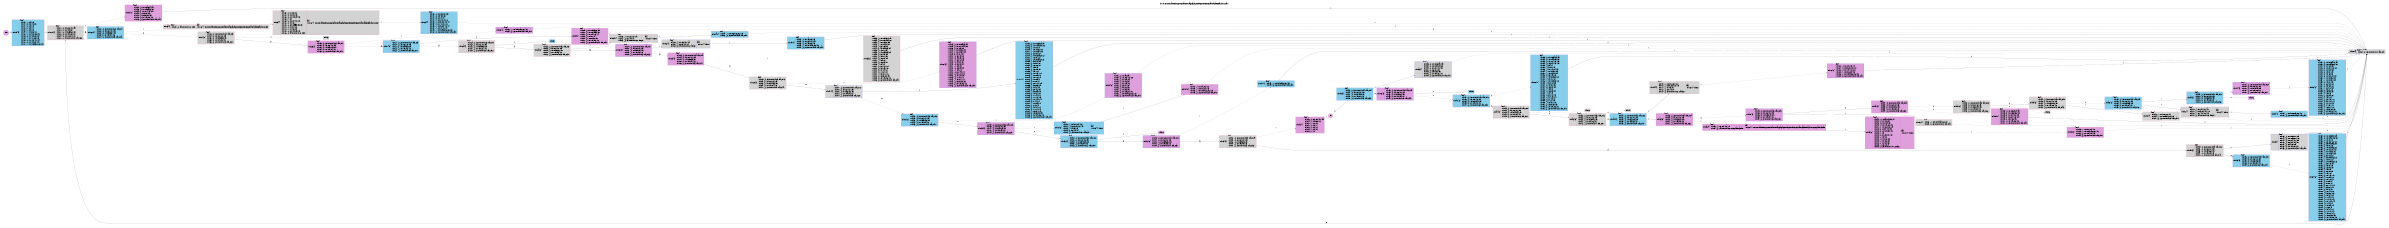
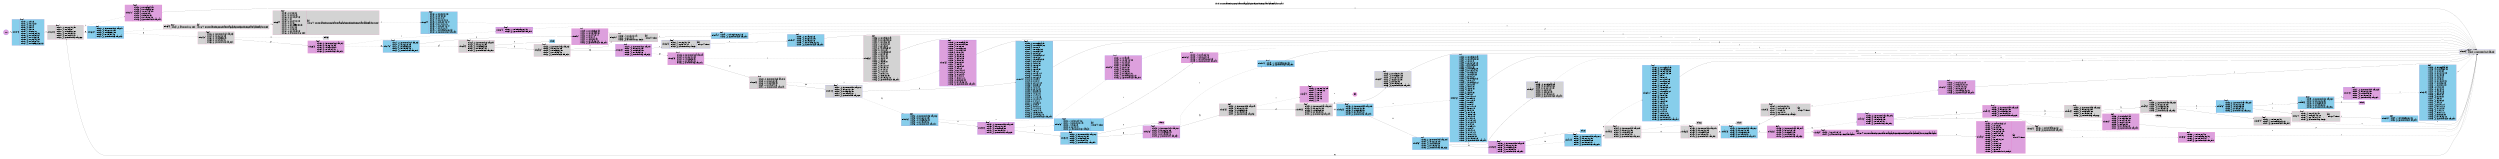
edge "Exit" -> "0x4019cf [25]": now "0x4019b6 [25]" -> "0x4019cf [25]"
